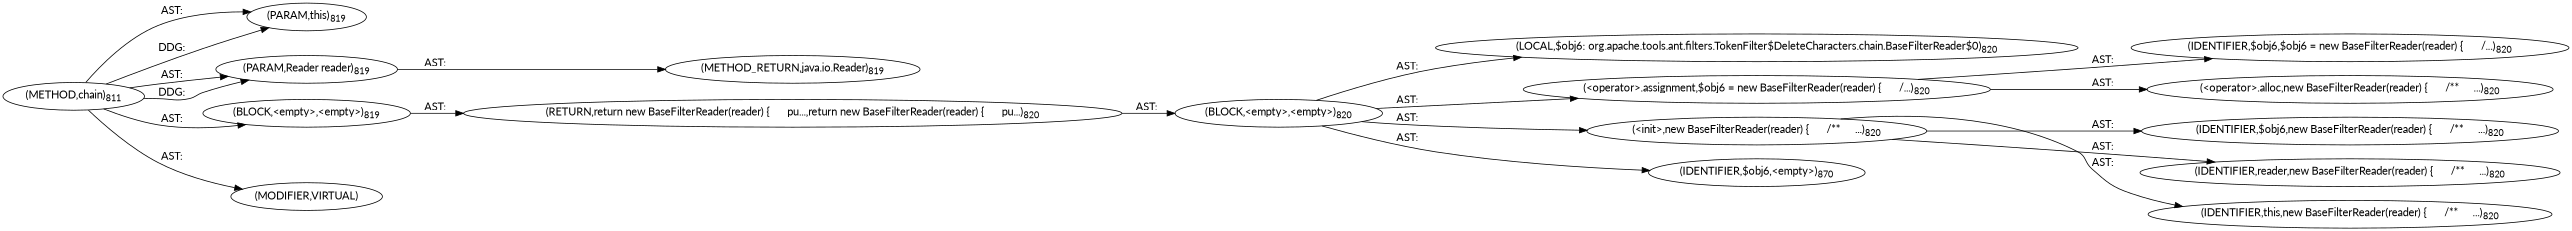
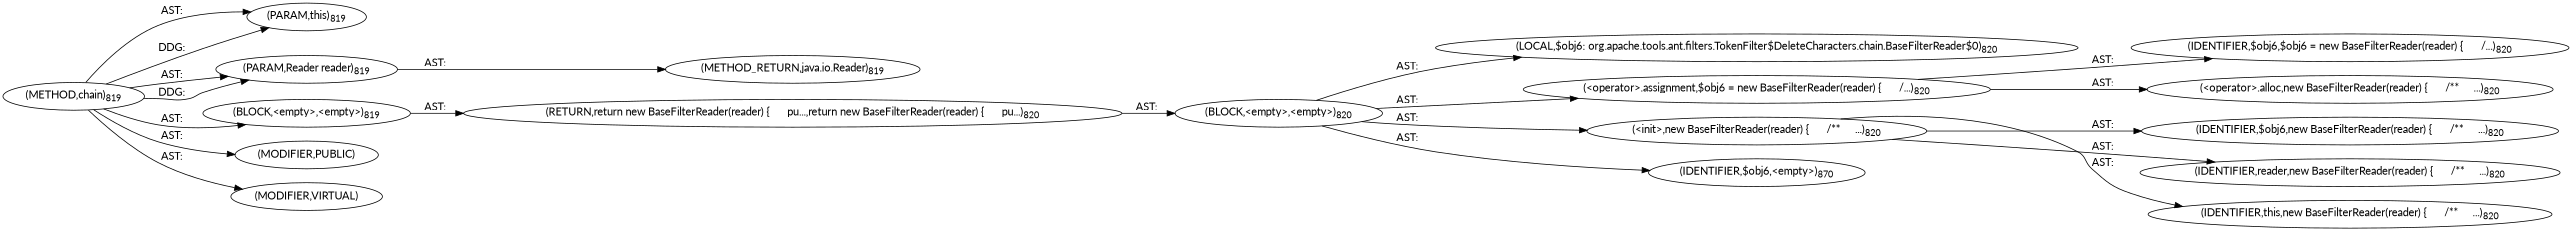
node "(METHOD,chain)": text "811" -> "819"
node "(MODIFIER,PUBLIC)": added
